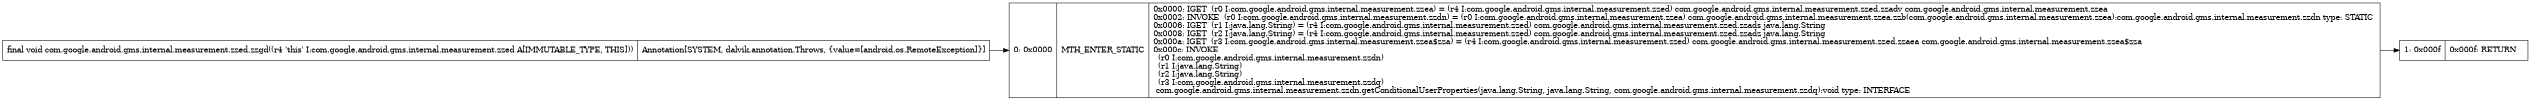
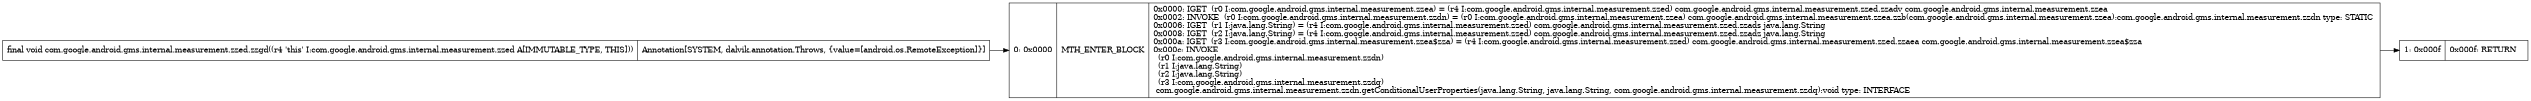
node "0: 0x0000": text "MTH_ENTER_STATIC" -> "MTH_ENTER_BLOCK"
